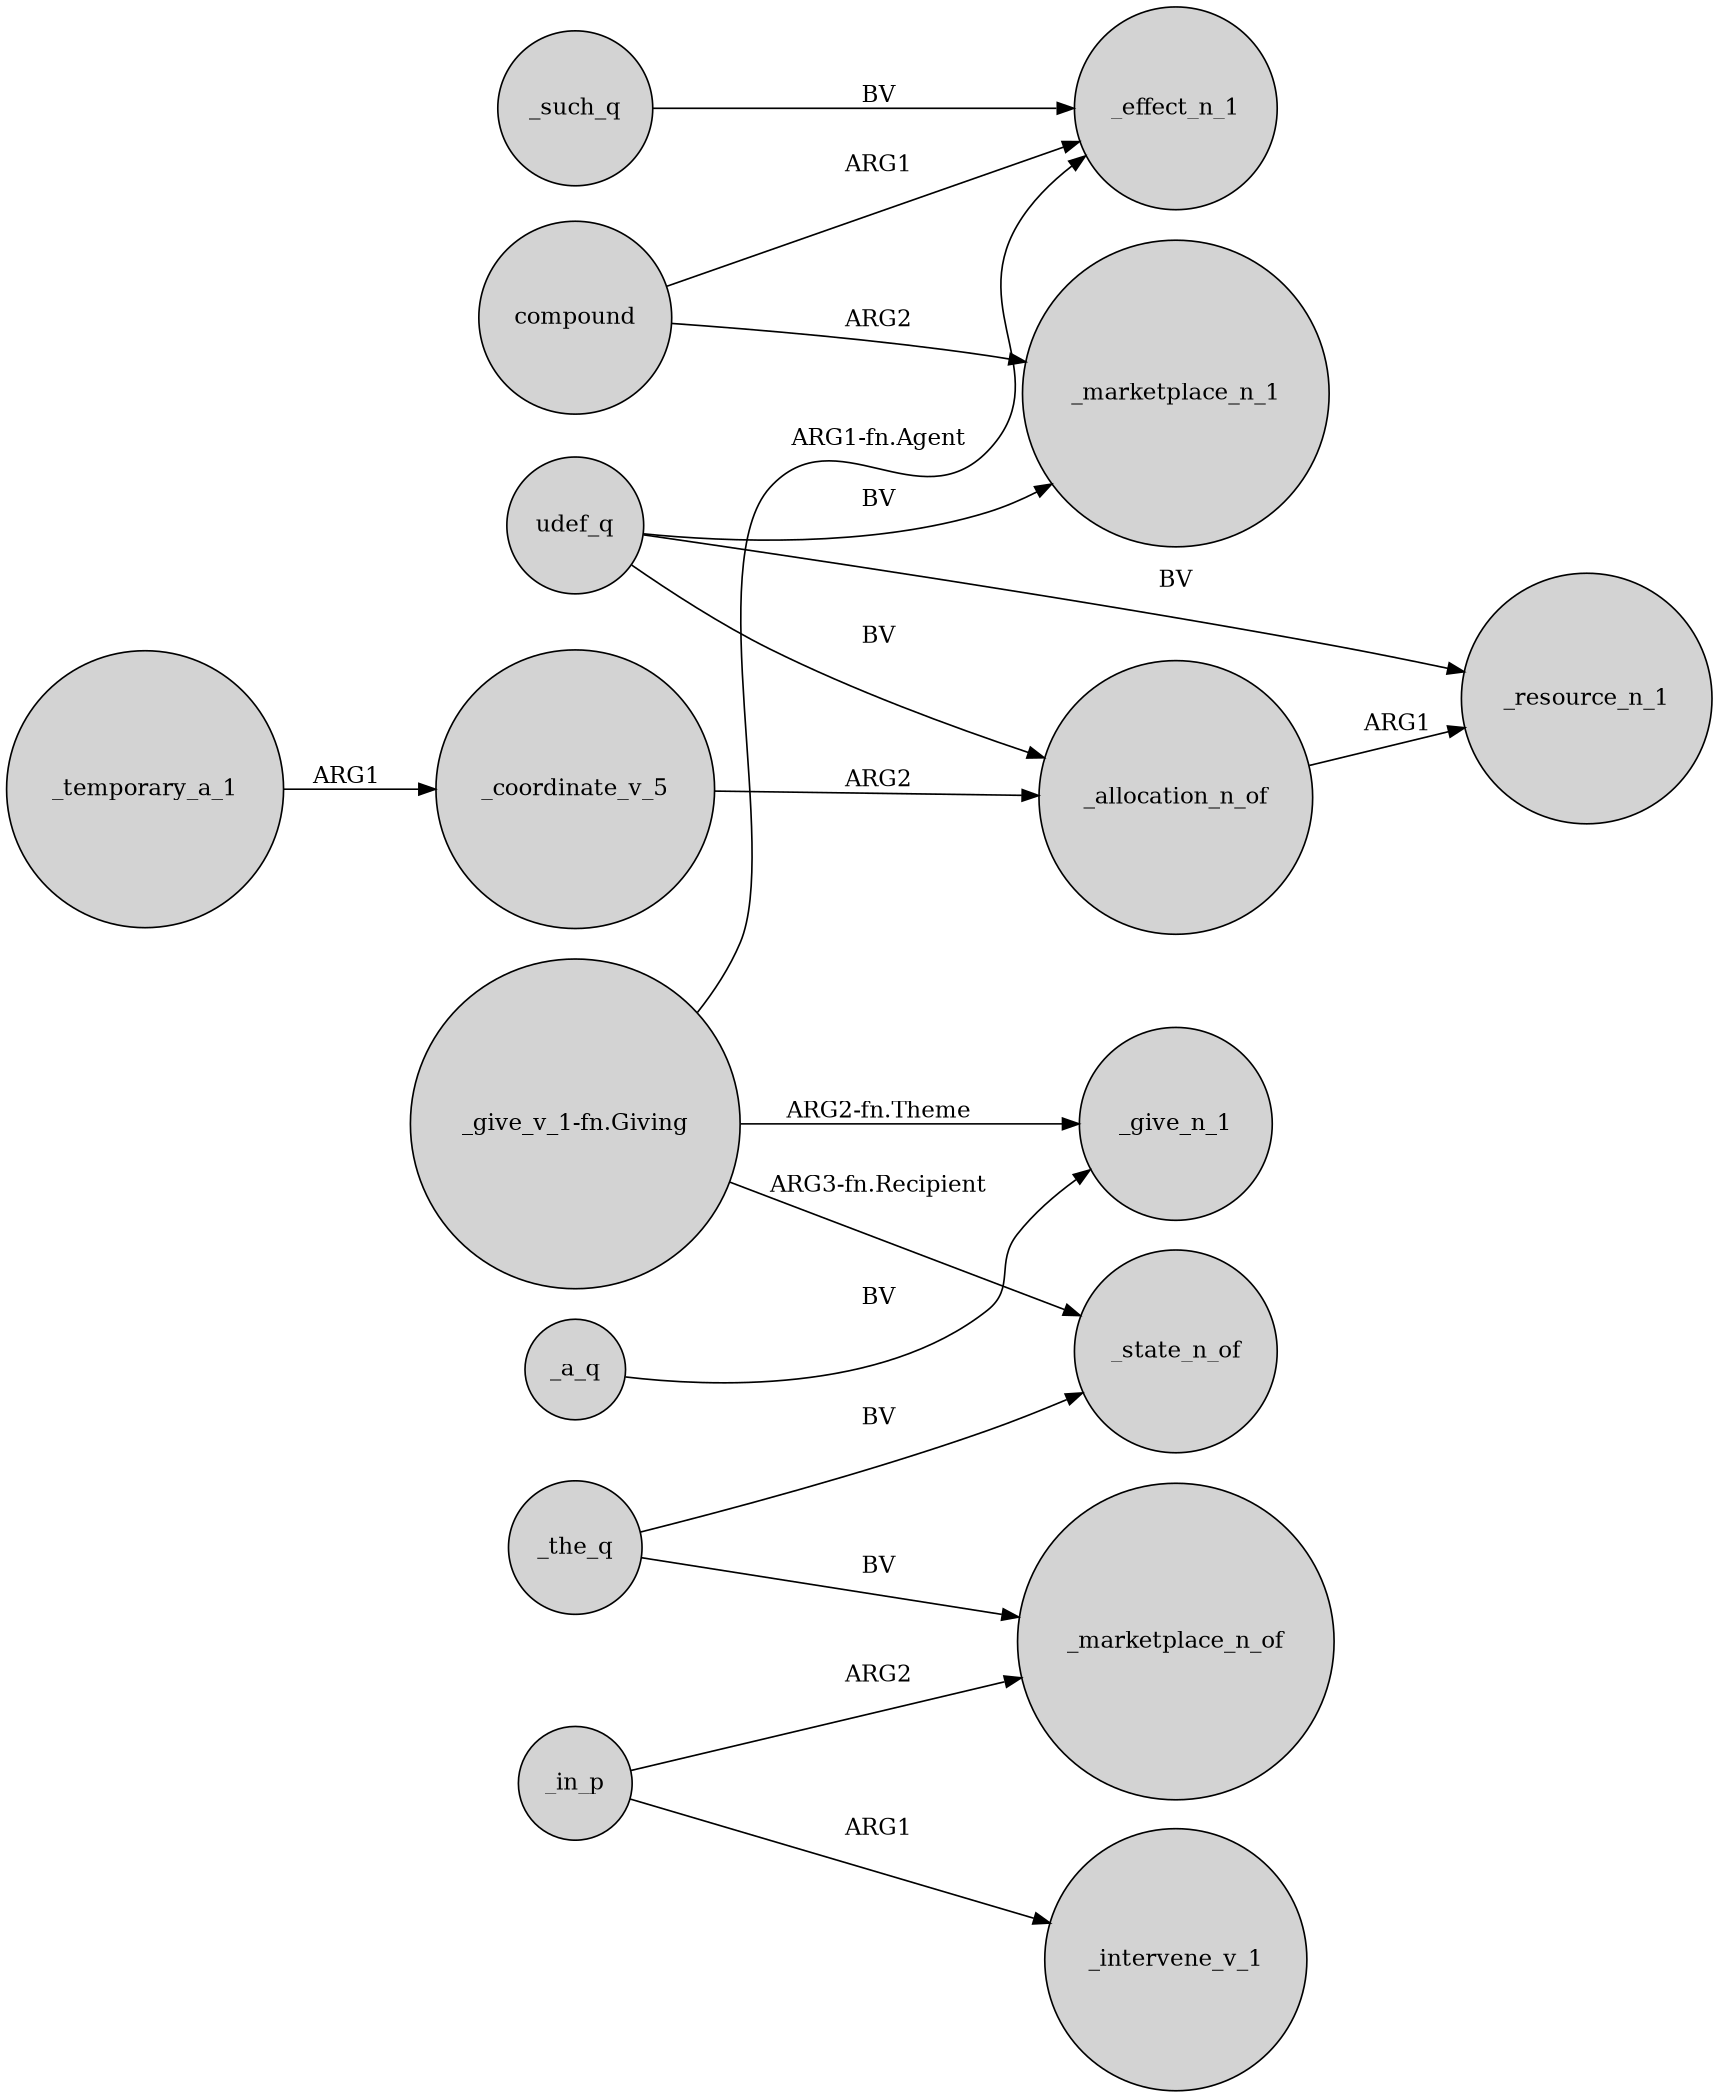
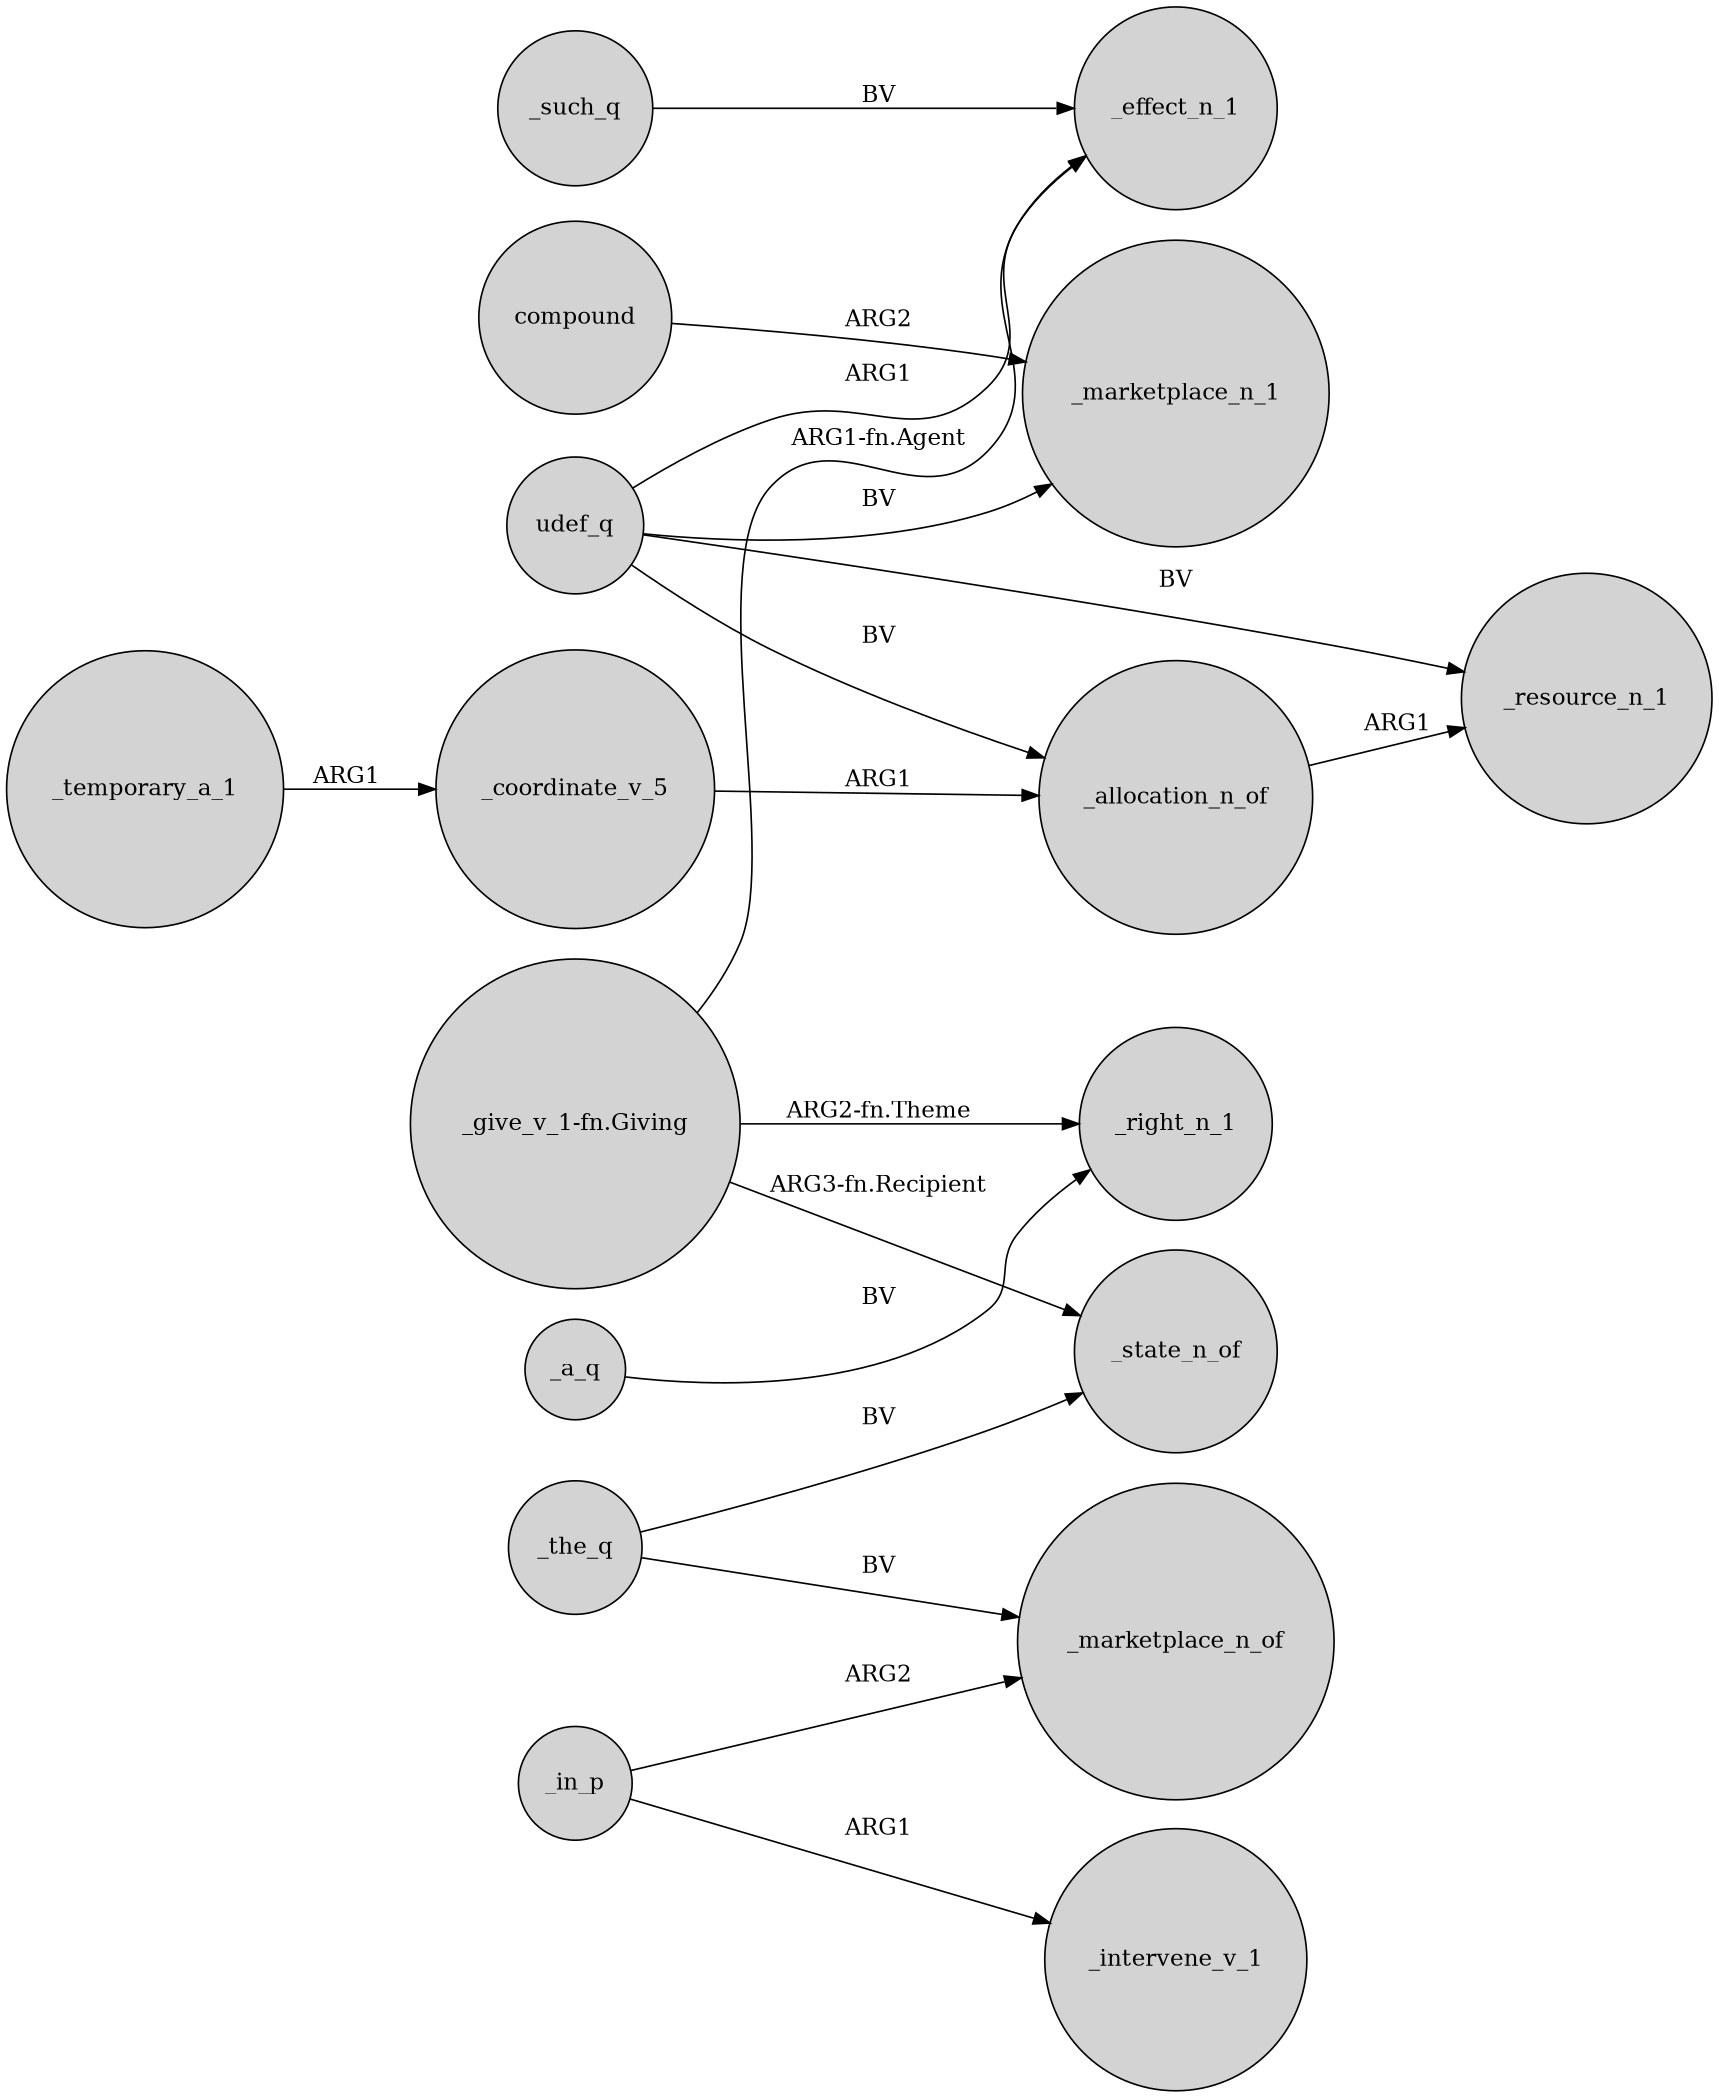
edge "compound" -> "_effect_n_1": now "udef_q" -> "_effect_n_1"
edge "_coordinate_v_5" -> "_allocation_n_of": label "ARG2" -> "ARG1"
node "_give_n_1": label "_give_n_1" -> "_right_n_1"
